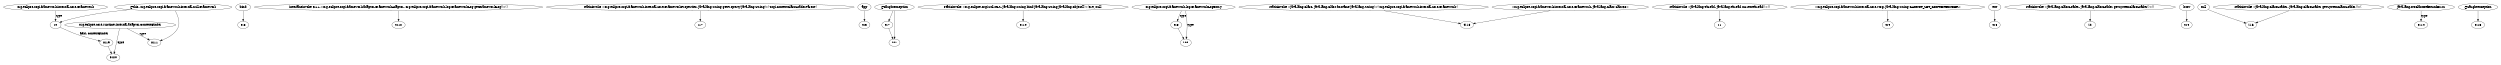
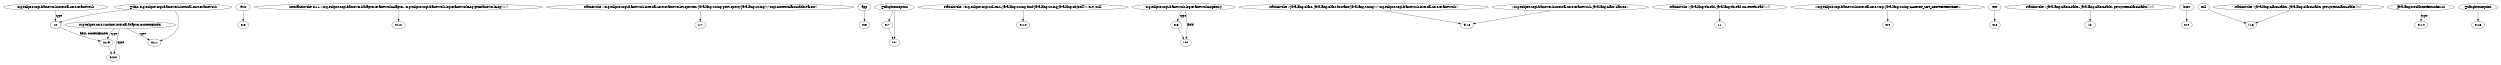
node "@this: org.eclipse.osgi.framework.internal.null.Framework": label "@this: org.eclipse.osgi.framework.internal.null.Framework" -> "@this: org.eclipse.osgi.framework.internal.core.Framework"
node "'bind'": label "'bind'" -> "'fwk'"
edge "org.eclipse.osgi.framework.log.FrameworkLogEntry" -> "r22": label "type" -> "field"
edge "org.eclipse.core.runtime.internal.adaptor.ContextFinder" -> "$r19": added, label "type"
